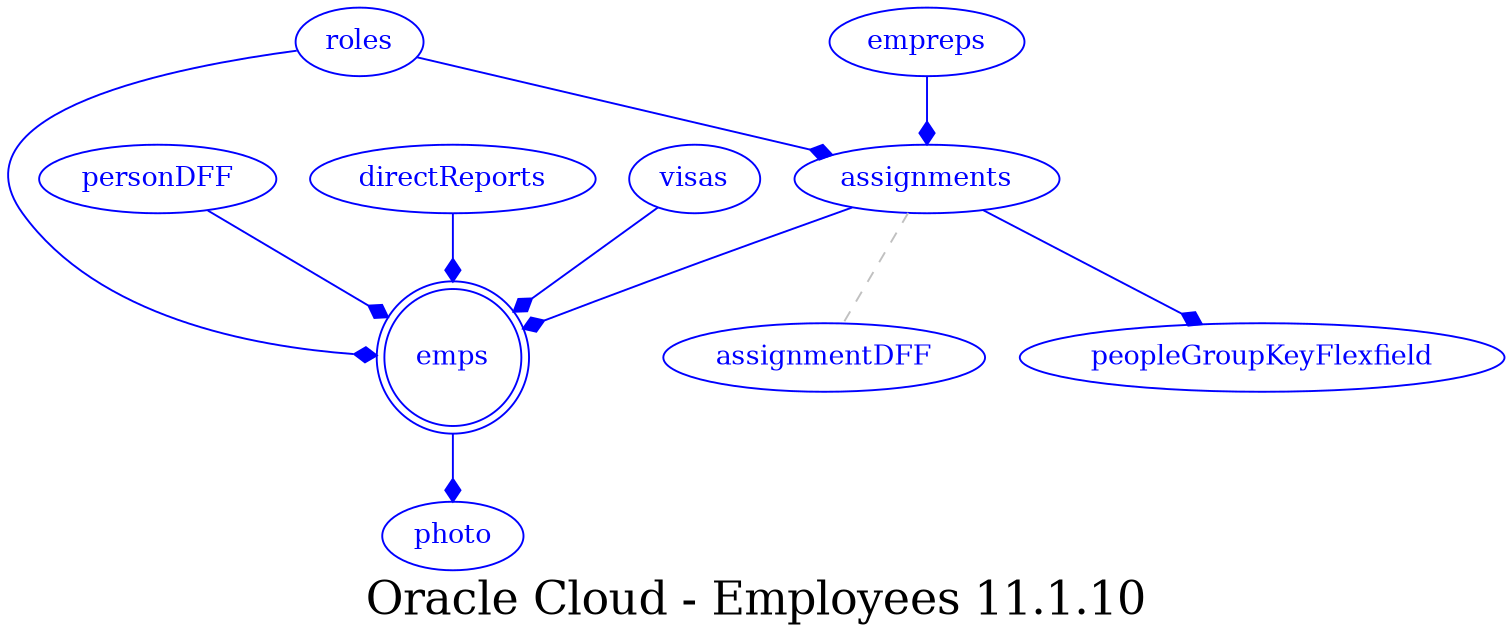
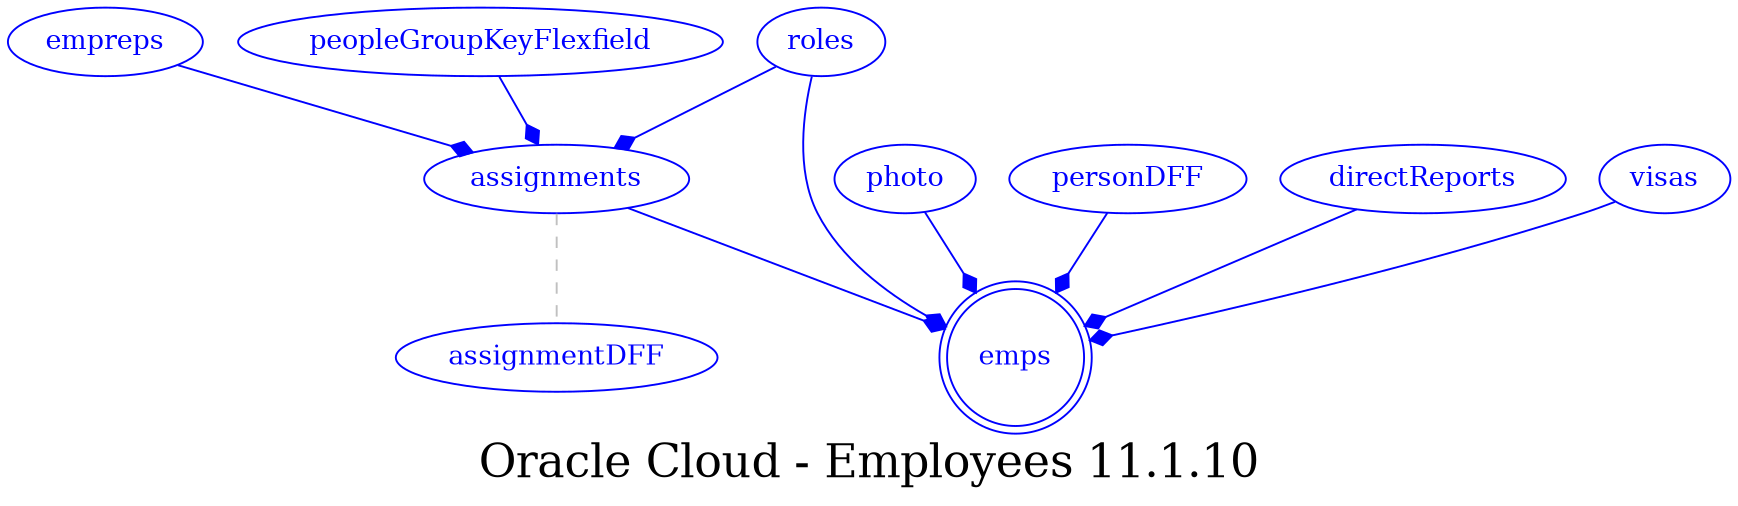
edge "assignments" -> "peopleGroupKeyFlexfield": reversed
edge "emps" -> "photo": reversed
